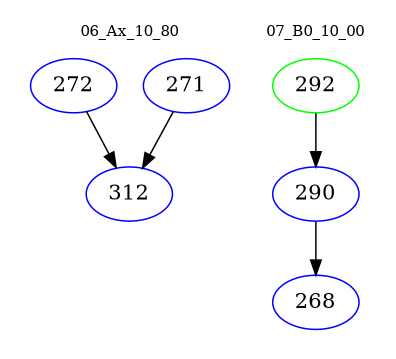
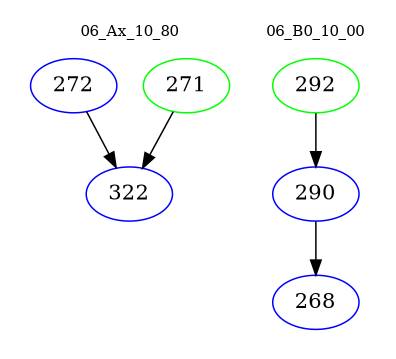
cluster "07_B0_10_00": label "07_B0_10_00" -> "06_B0_10_00"
node "271": color blue -> green
node "312": label "312" -> "322"
